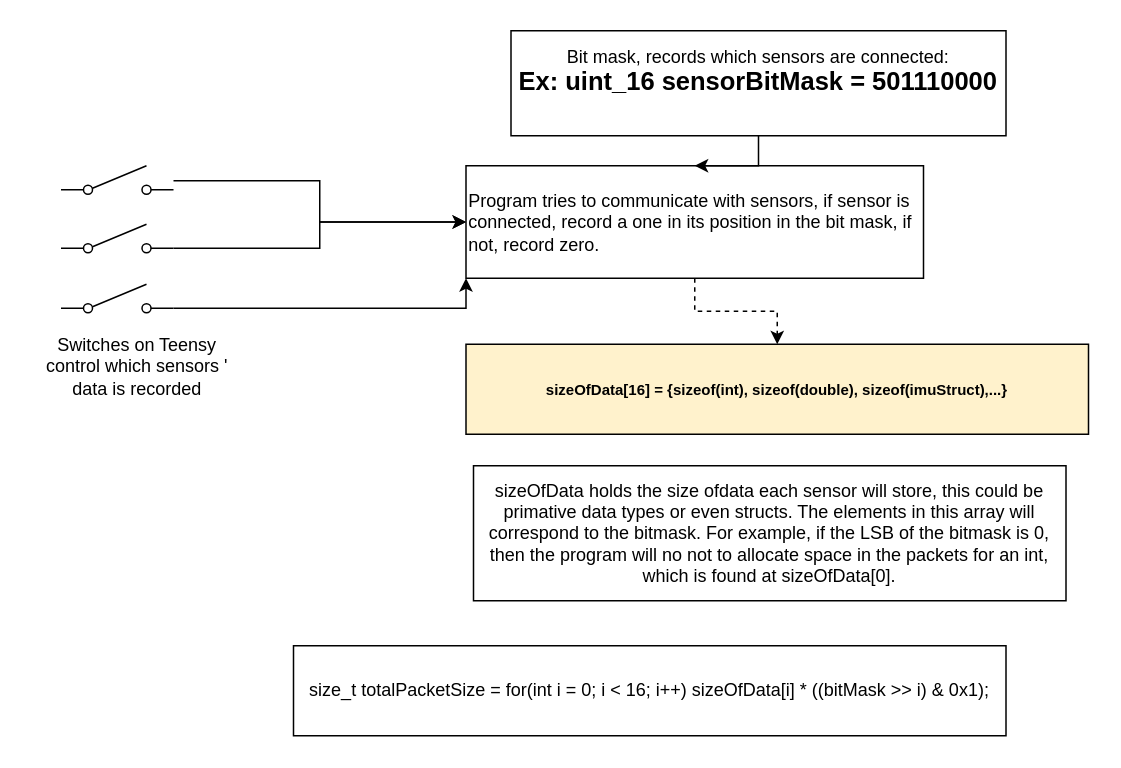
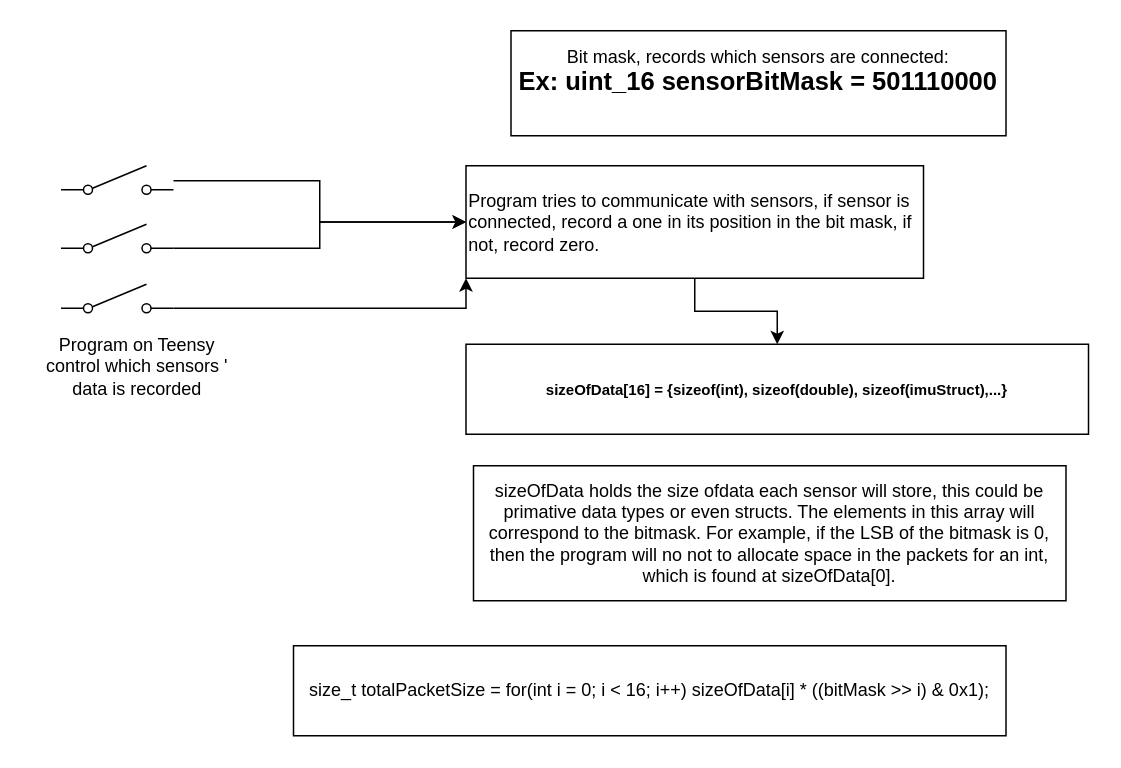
edge "Bit mask, records which sensors are connected: Ex: uint_16 sensorBitMask = 501110000" -> "Program tries to communicate with sensors, if sensor is connected, record a one in its position in the bit mask, if not, record zero.": removed
edge "Program tries to communicate with sensors, if sensor is connected, record a one in its position in the bit mask, if not, record zero." -> "sizeOfData[16] = {sizeof(int), sizeof(double), sizeof(imuStruct),...}": style dashed -> solid
node "Switches on Teensy control which sensors ' data is recorded": label "Switches on Teensy control which sensors ' data is recorded" -> "Program on Teensy control which sensors ' data is recorded"
node "sizeOfData[16] = {sizeof(int), sizeof(double), sizeof(imuStruct),...}": fillcolor #fff2cc -> #ffffff
